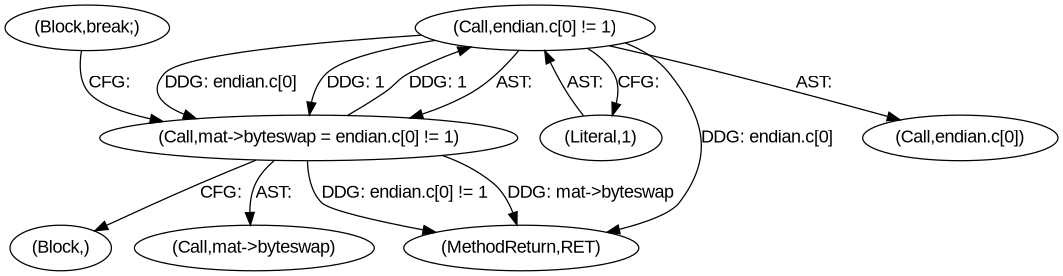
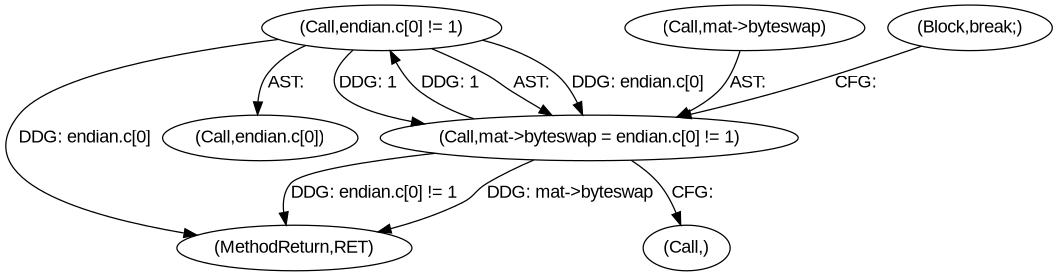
node "(Literal,1)": removed
edge "(Call,mat->byteswap = endian.c[0] != 1)" -> "(Call,mat->byteswap)": reversed
node "(Block,)": label "(Block,)" -> "(Call,)"
